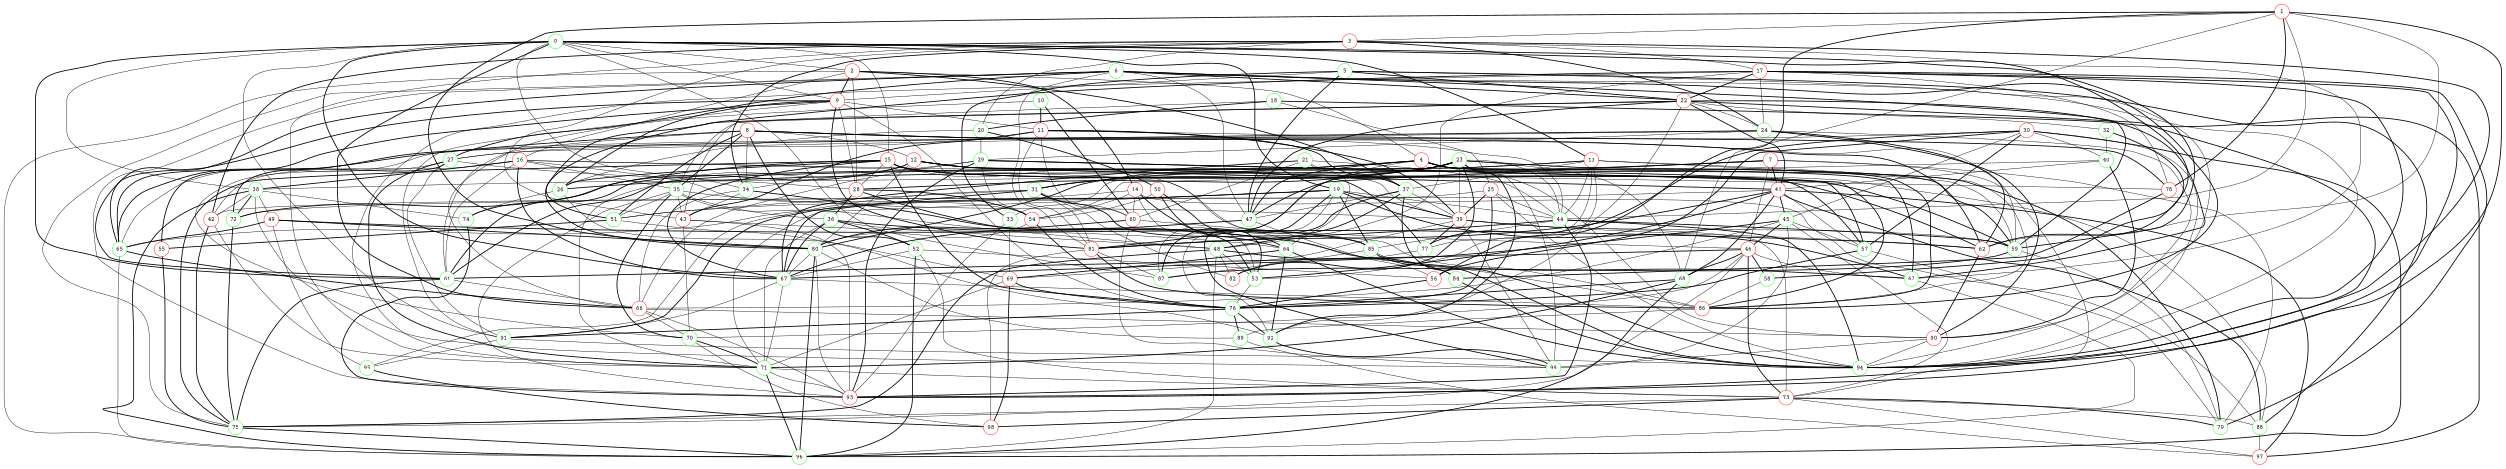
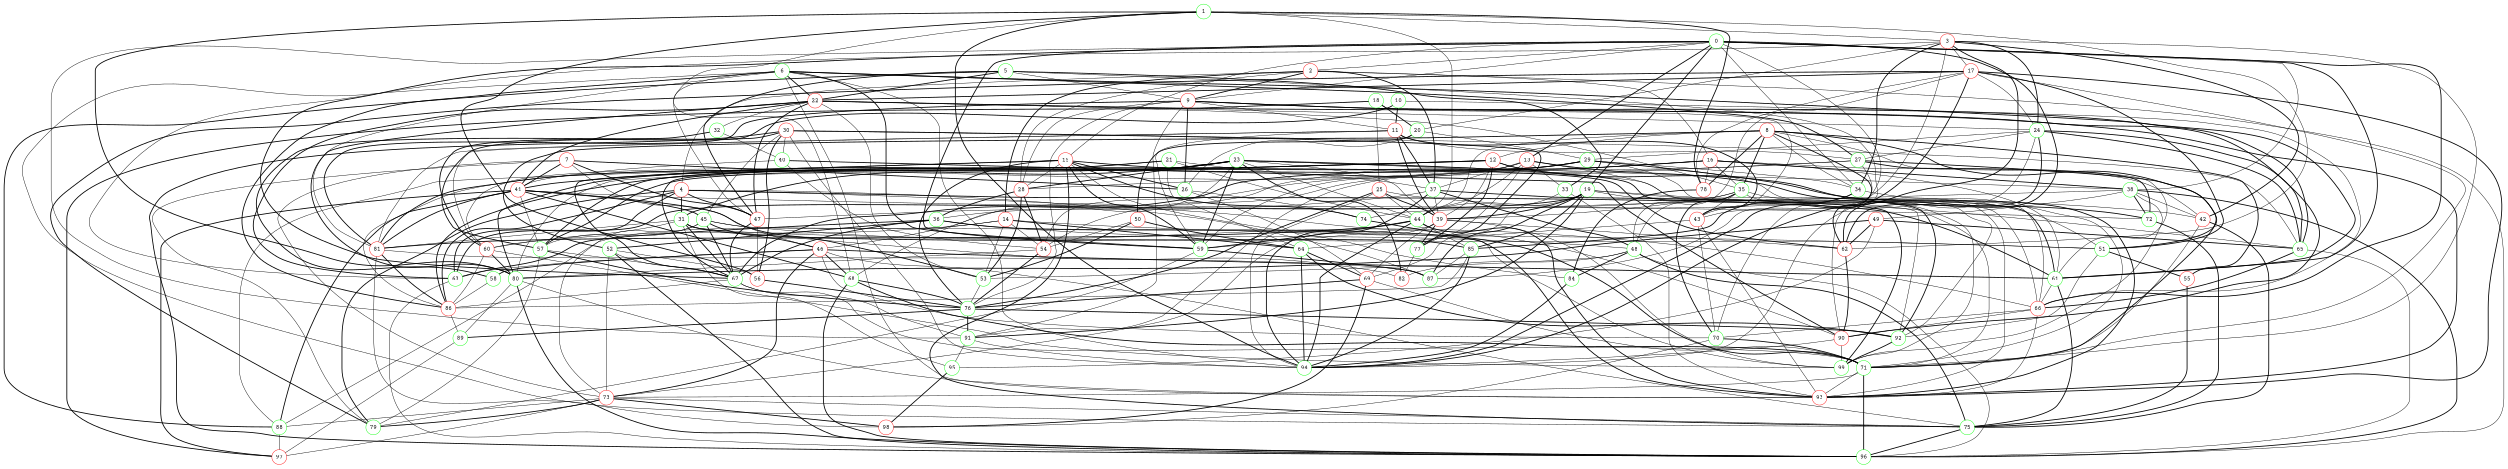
node "1": color red -> green
node "47": color green -> red
edge "80" -- "67": now "57" -- "67"
edge "36" -- "71": style solid -> bold
